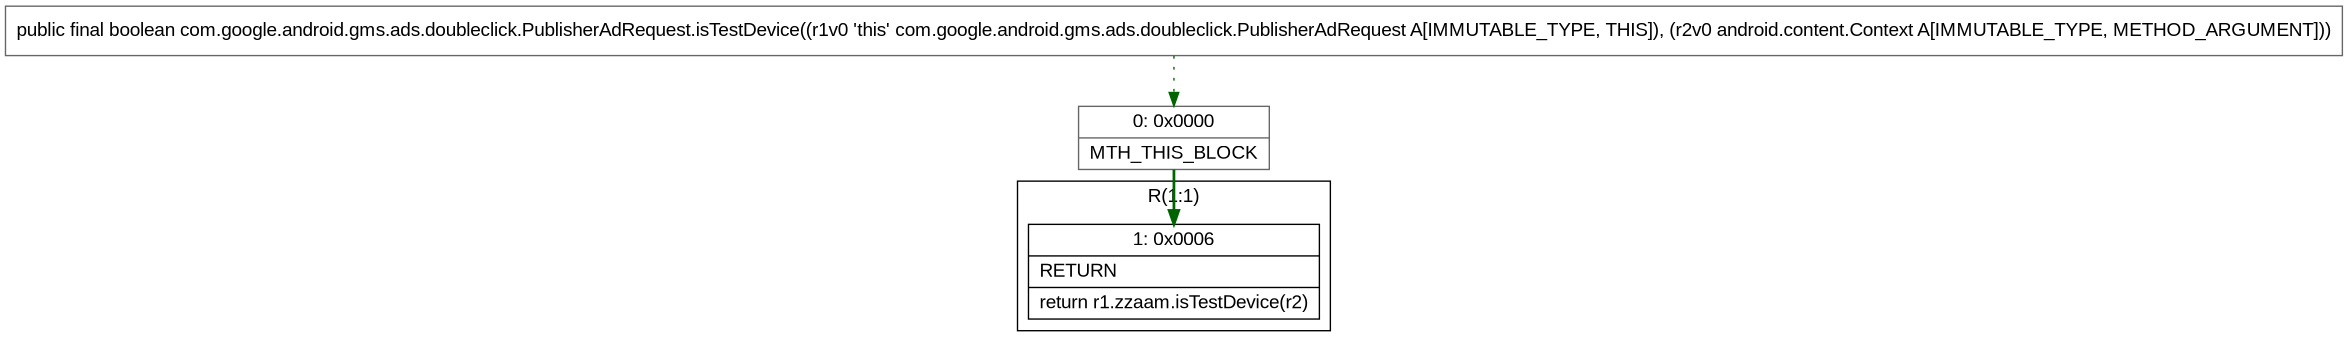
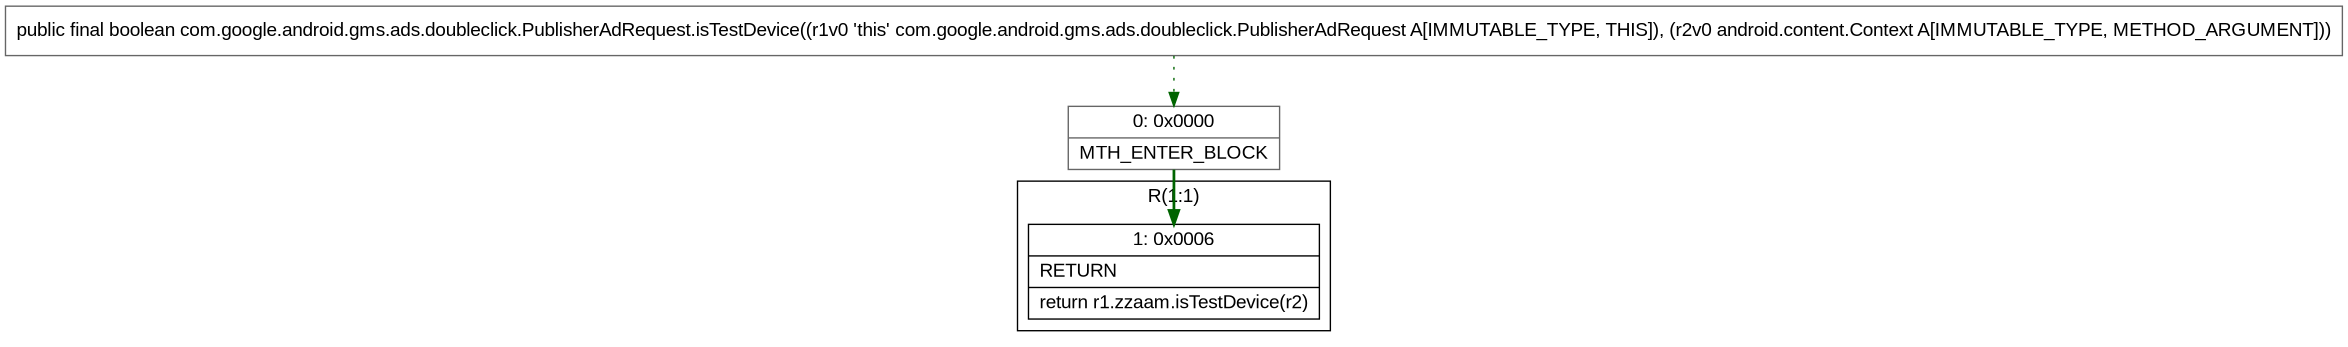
node "0: 0x0000": text "MTH_THIS_BLOCK" -> "MTH_ENTER_BLOCK"
